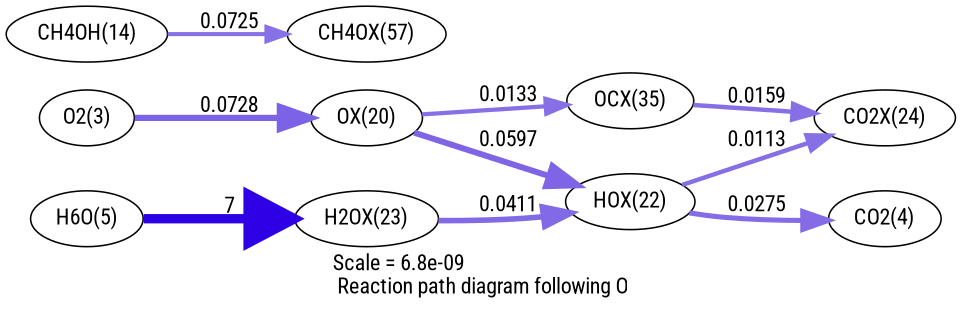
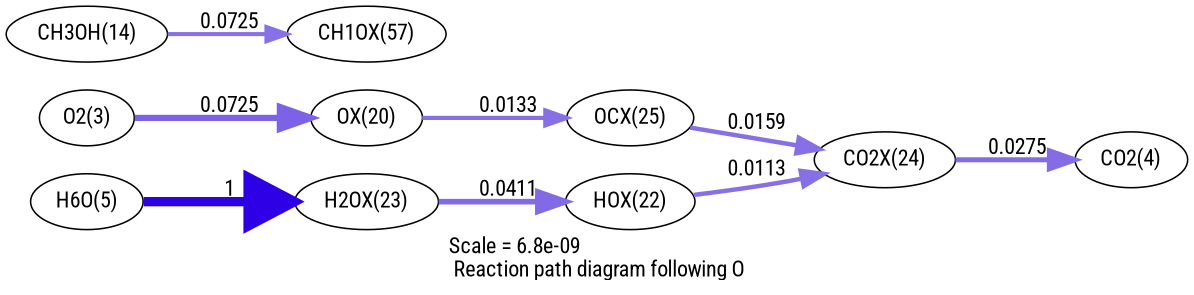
node "CH4OH(14)": label "CH4OH(14)" -> "CH3OH(14)"
node "CH4OX(57)": label "CH4OX(57)" -> "CH1OX(57)"
node "OCX(35)": label "OCX(35)" -> "OCX(25)"
edge "O2(3)" -> "OX(20)": label " 0.0728" -> " 0.0725"
edge "OX(20)" -> "HOX(22)": removed, label "0.0597"
edge "H6O(5)" -> "H2OX(23)": label " 7" -> " 1"
edge "HOX(22)" -> "CO2(4)": now "CO2X(24)" -> "CO2(4)"
